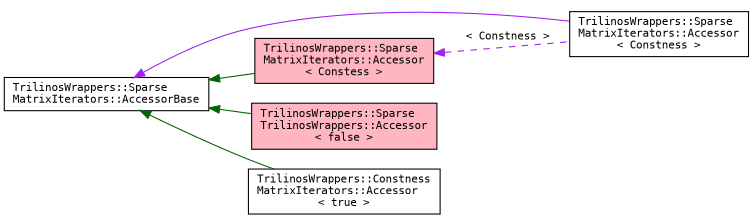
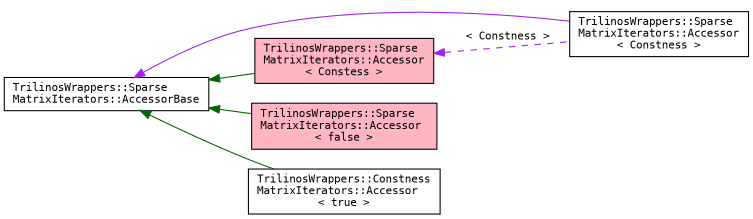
node "TrilinosWrappers::Sparse TrilinosWrappers::Accessor < false >": label "TrilinosWrappers::Sparse TrilinosWrappers::Accessor < false >" -> "TrilinosWrappers::Sparse MatrixIterators::Accessor < false >"
